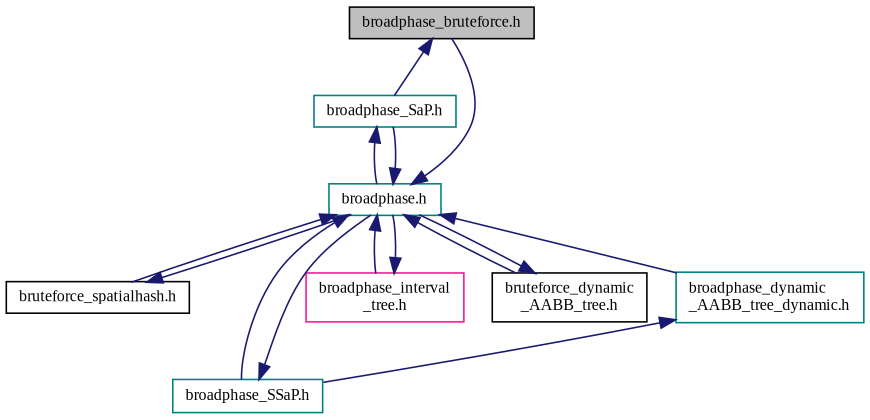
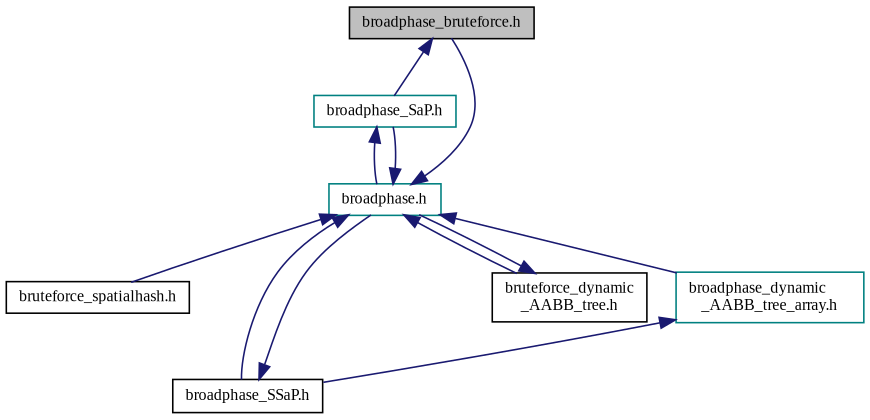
edge "broadphase.h" -> "bruteforce_spatialhash.h": removed
node "broadphase_interval _tree.h": removed
node "broadphase_dynamic _AABB_tree_dynamic.h": label "broadphase_dynamic _AABB_tree_dynamic.h" -> "broadphase_dynamic _AABB_tree_array.h"
node "broadphase_SSaP.h": color teal -> black
